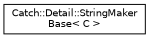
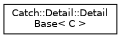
node "Catch::Detail::StringMaker Base< C >": label "Catch::Detail::StringMaker Base< C >" -> "Catch::Detail::Detail Base< C >"
